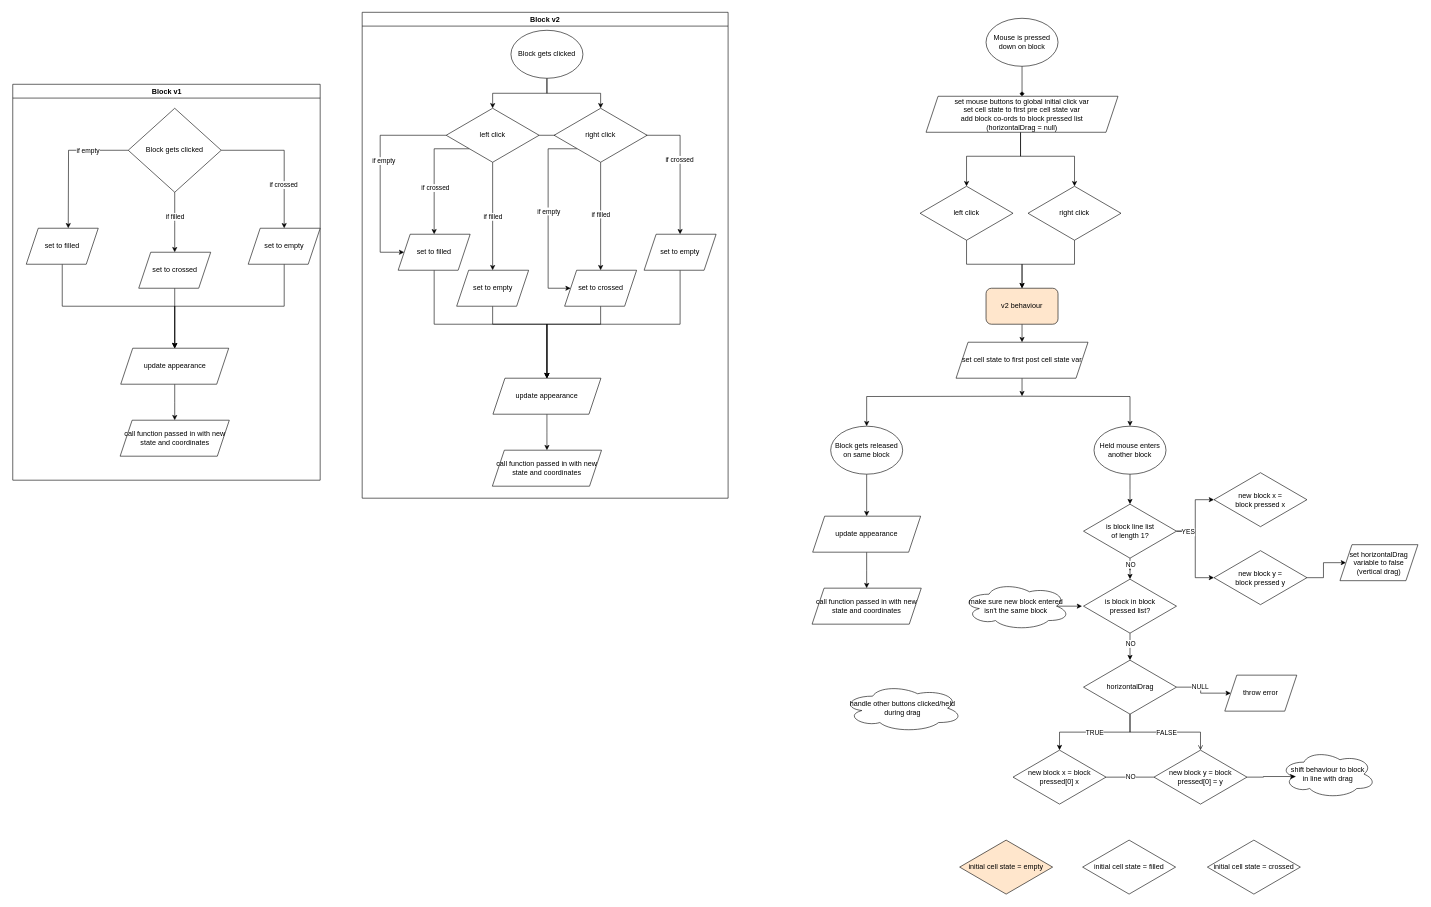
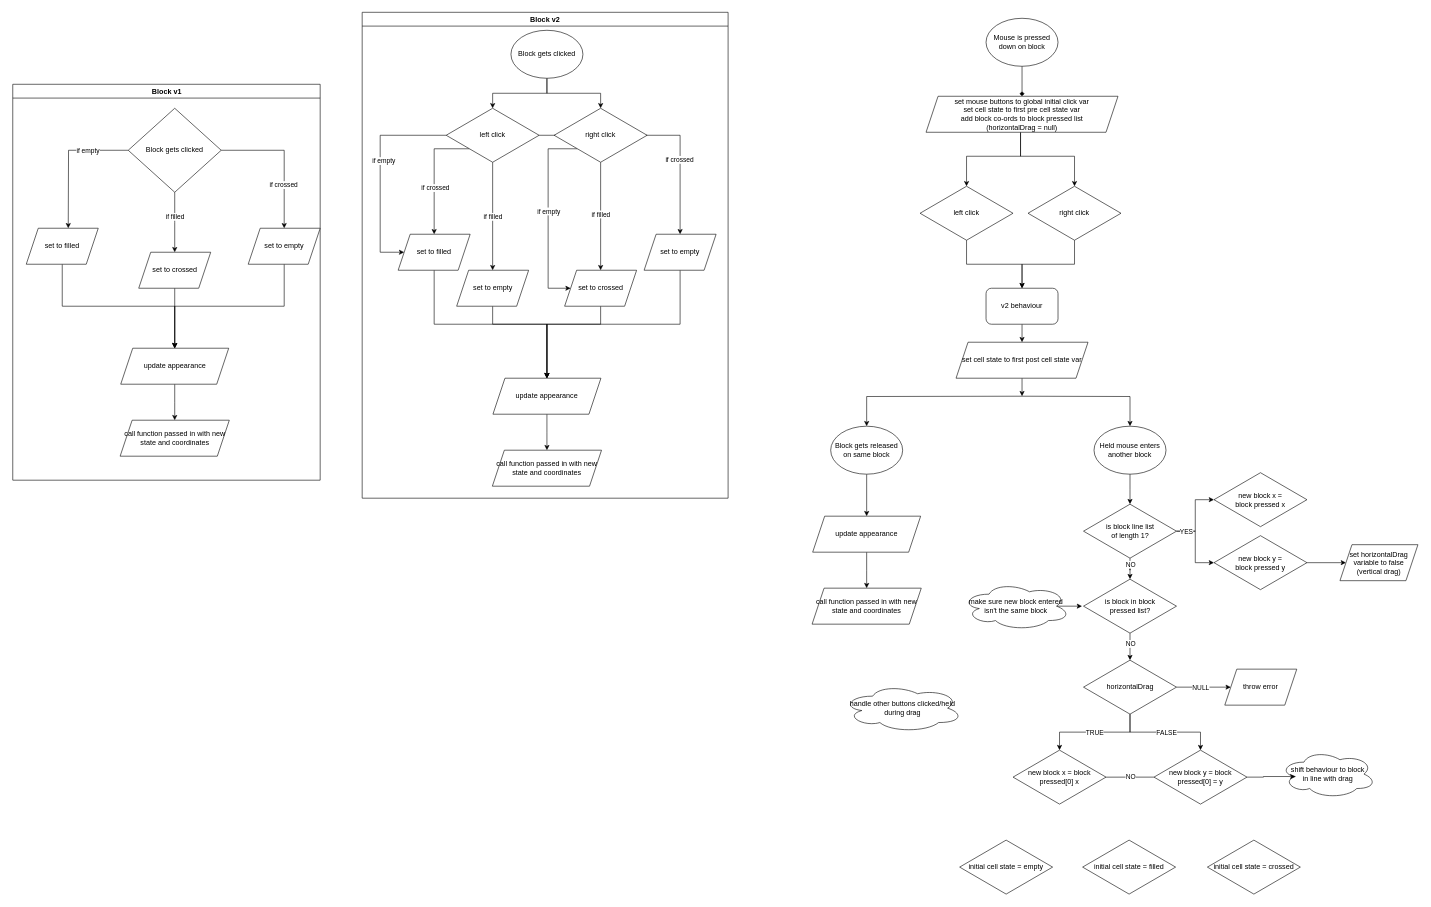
node "v2 behaviour": fillcolor #ffe6cc -> #ffffff
node "new block y = block pressed y": moved (1261, 578) -> (1261, 563)
node "throw error": moved (1261, 693) -> (1261, 687)
edge "horizontalDrag" -> "new block y = block pressed[0] = y": arrowhead open -> classic
node "initial cell state = empty": fillcolor #ffe6cc -> #ffffff
